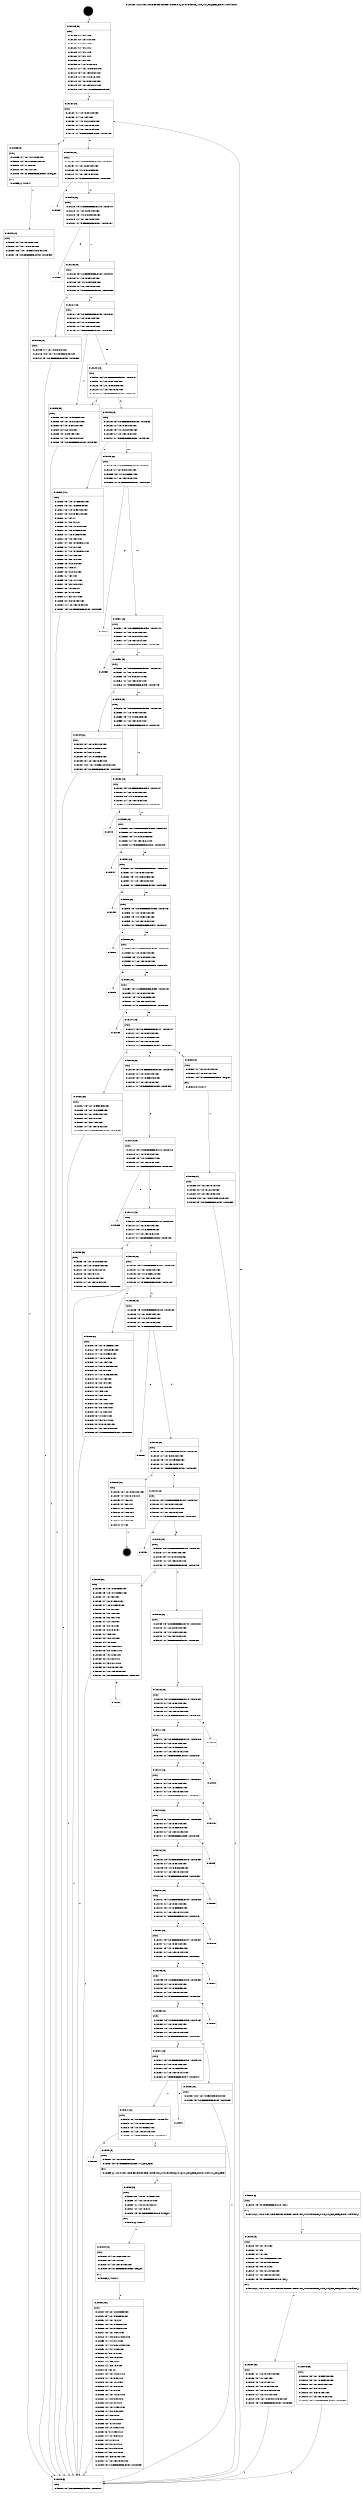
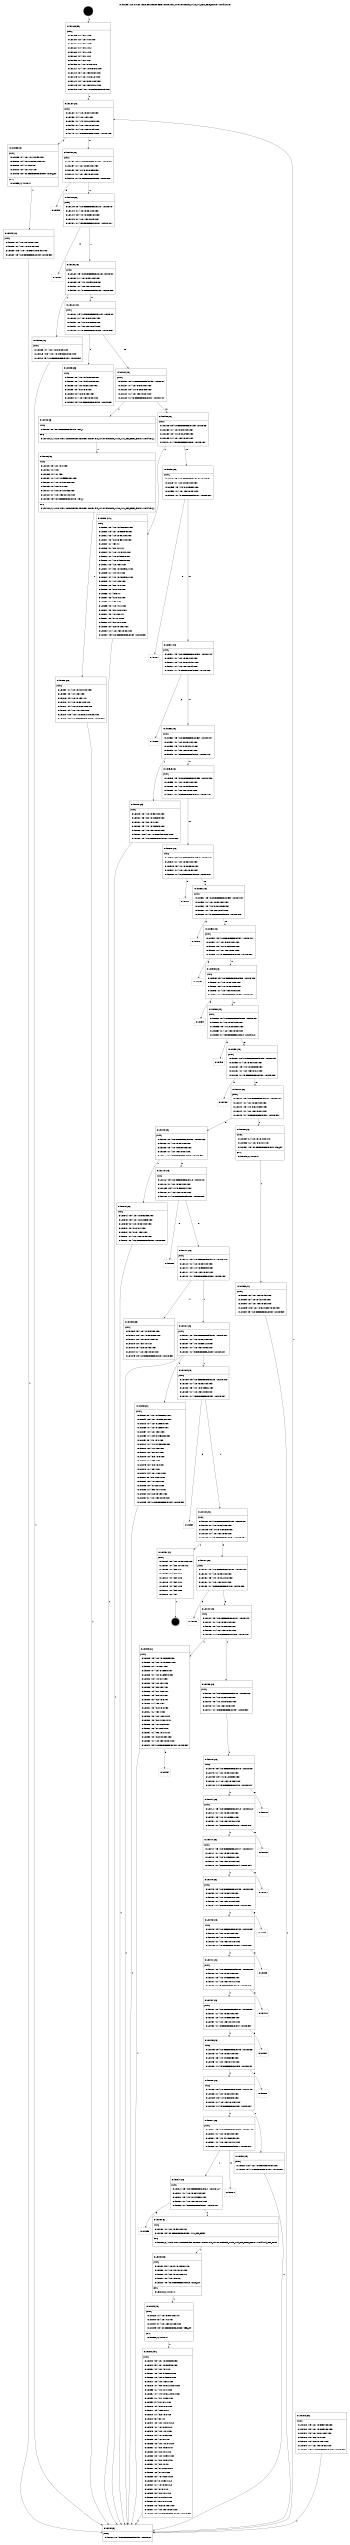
edge "0x4014c2 [28]" -> "0x4019f0 [30]": now "0x4014c2 [28]" -> "0x401b2a [5]"
edge "0x401612 [28]" -> "0x4019b4 [30]": now "0x40162e [28]" -> "0x4019b4 [30]"
edge "0x4019f0 [30]" -> "0x40229f [5]": removed, label "1"
